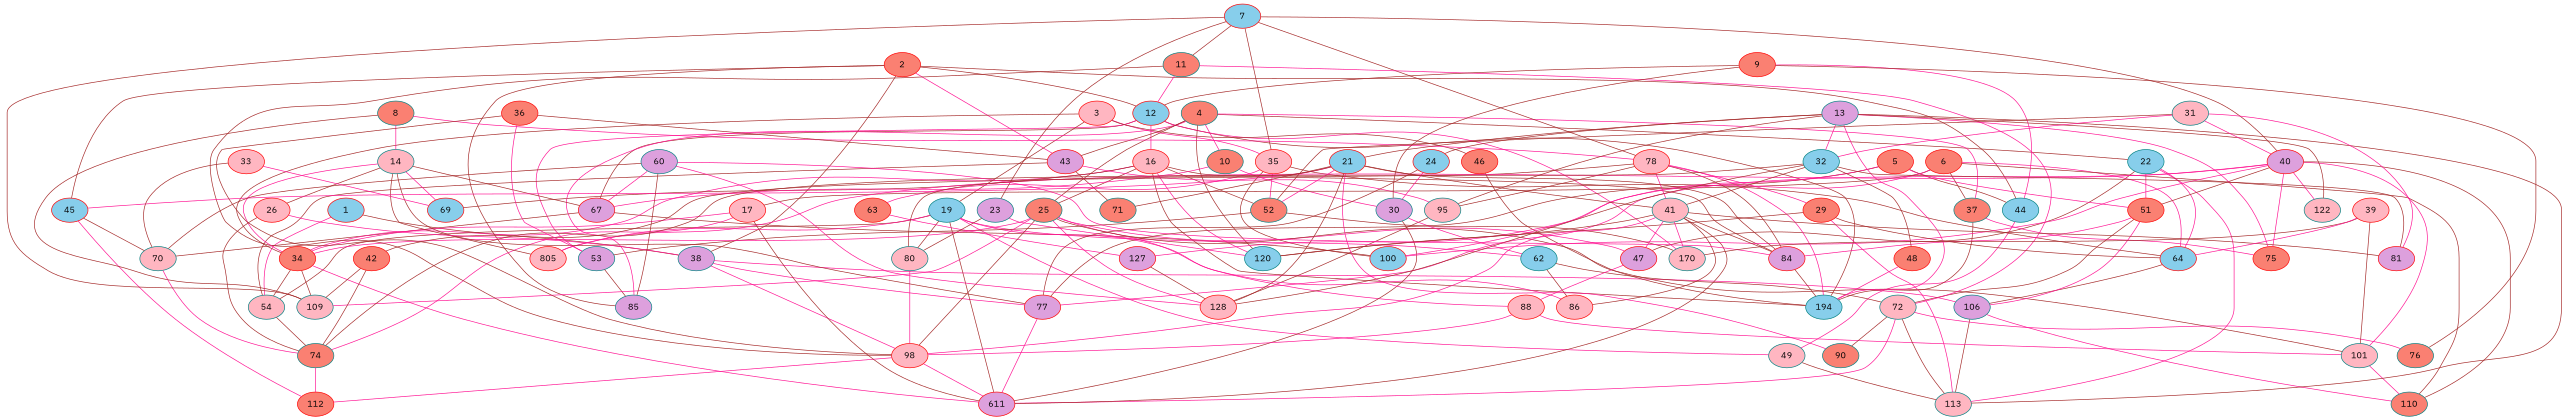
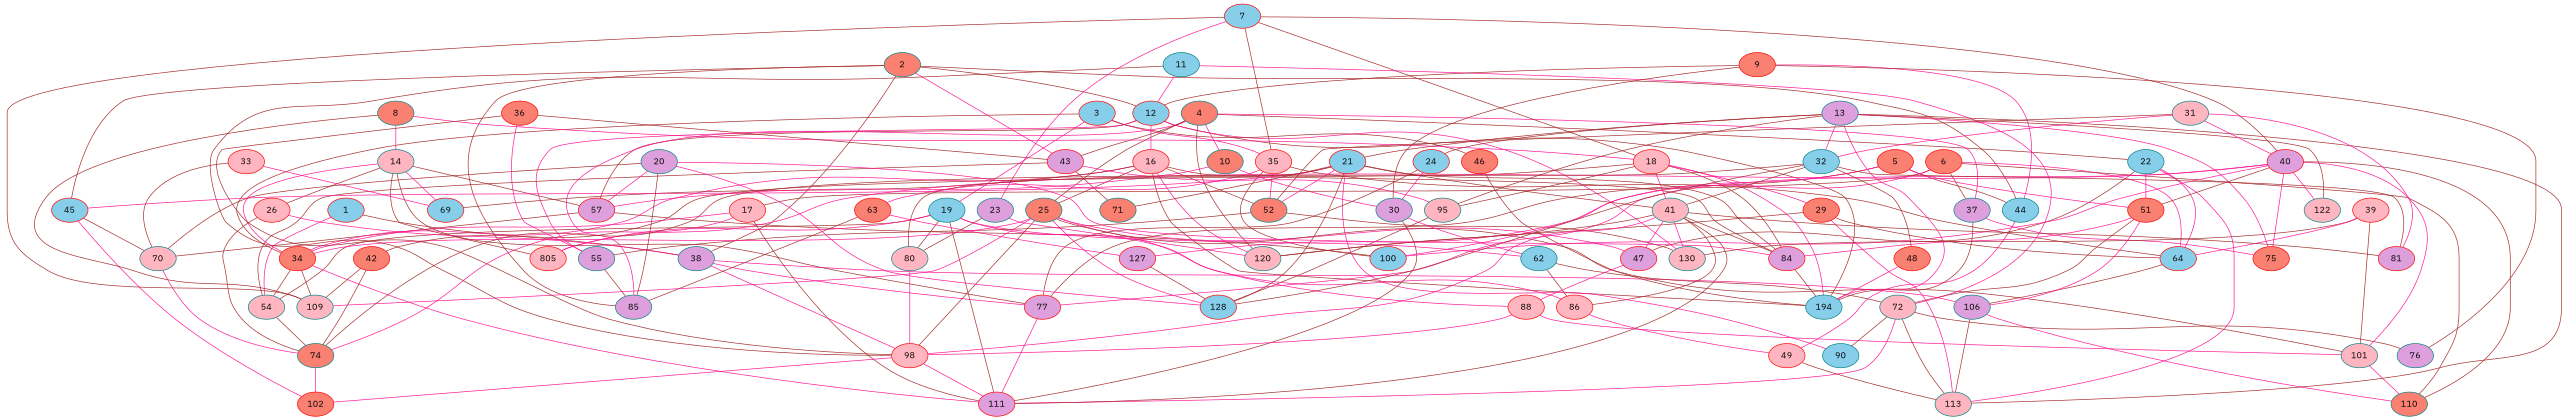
edge "7" -- "11": removed
node "2": color red -> teal
node "11": fillcolor salmon -> skyblue
edge "7" -- "23": color brown -> deeppink
node "3": fillcolor lightpink -> skyblue
edge "3" -- "19": color brown -> deeppink
node "60": label "60" -> "20"
node "78": label "78" -> "18"
node "67": label "67" -> "57"
node "37": fillcolor salmon -> plum
node "53": label "53" -> "55"
edge "63" -- "85": added
node "120": fillcolor skyblue -> lightpink
node "170": label "170" -> "130"
node "128": fillcolor lightpink -> skyblue
edge "72" -- "76": color deeppink -> brown
edge "19" -- "49": now "86" -- "49"
node "49": color teal -> red
node "90": fillcolor salmon -> skyblue
node "76": fillcolor salmon -> plum
node "112": label "112" -> "102"
node "611": label "611" -> "111"
